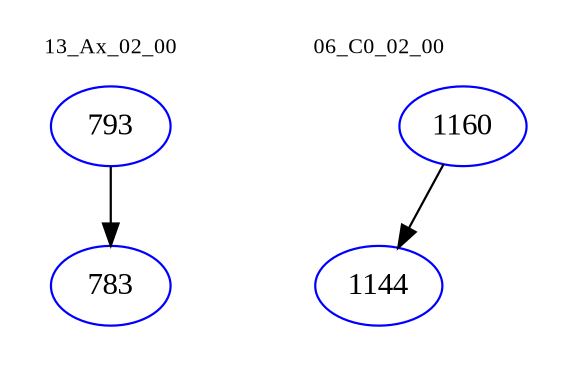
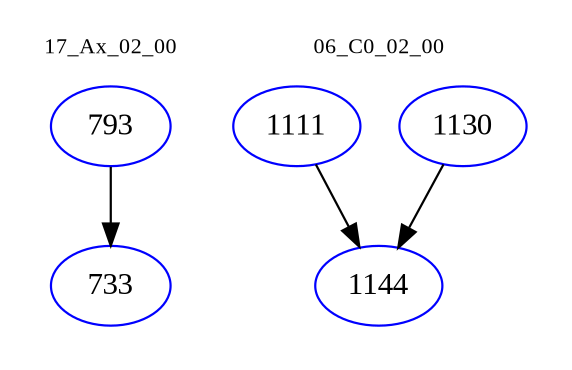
cluster "13_Ax_02_00": label "13_Ax_02_00" -> "17_Ax_02_00"
node "1111": added
node "1160": label "1160" -> "1130"
node "783": label "783" -> "733"
